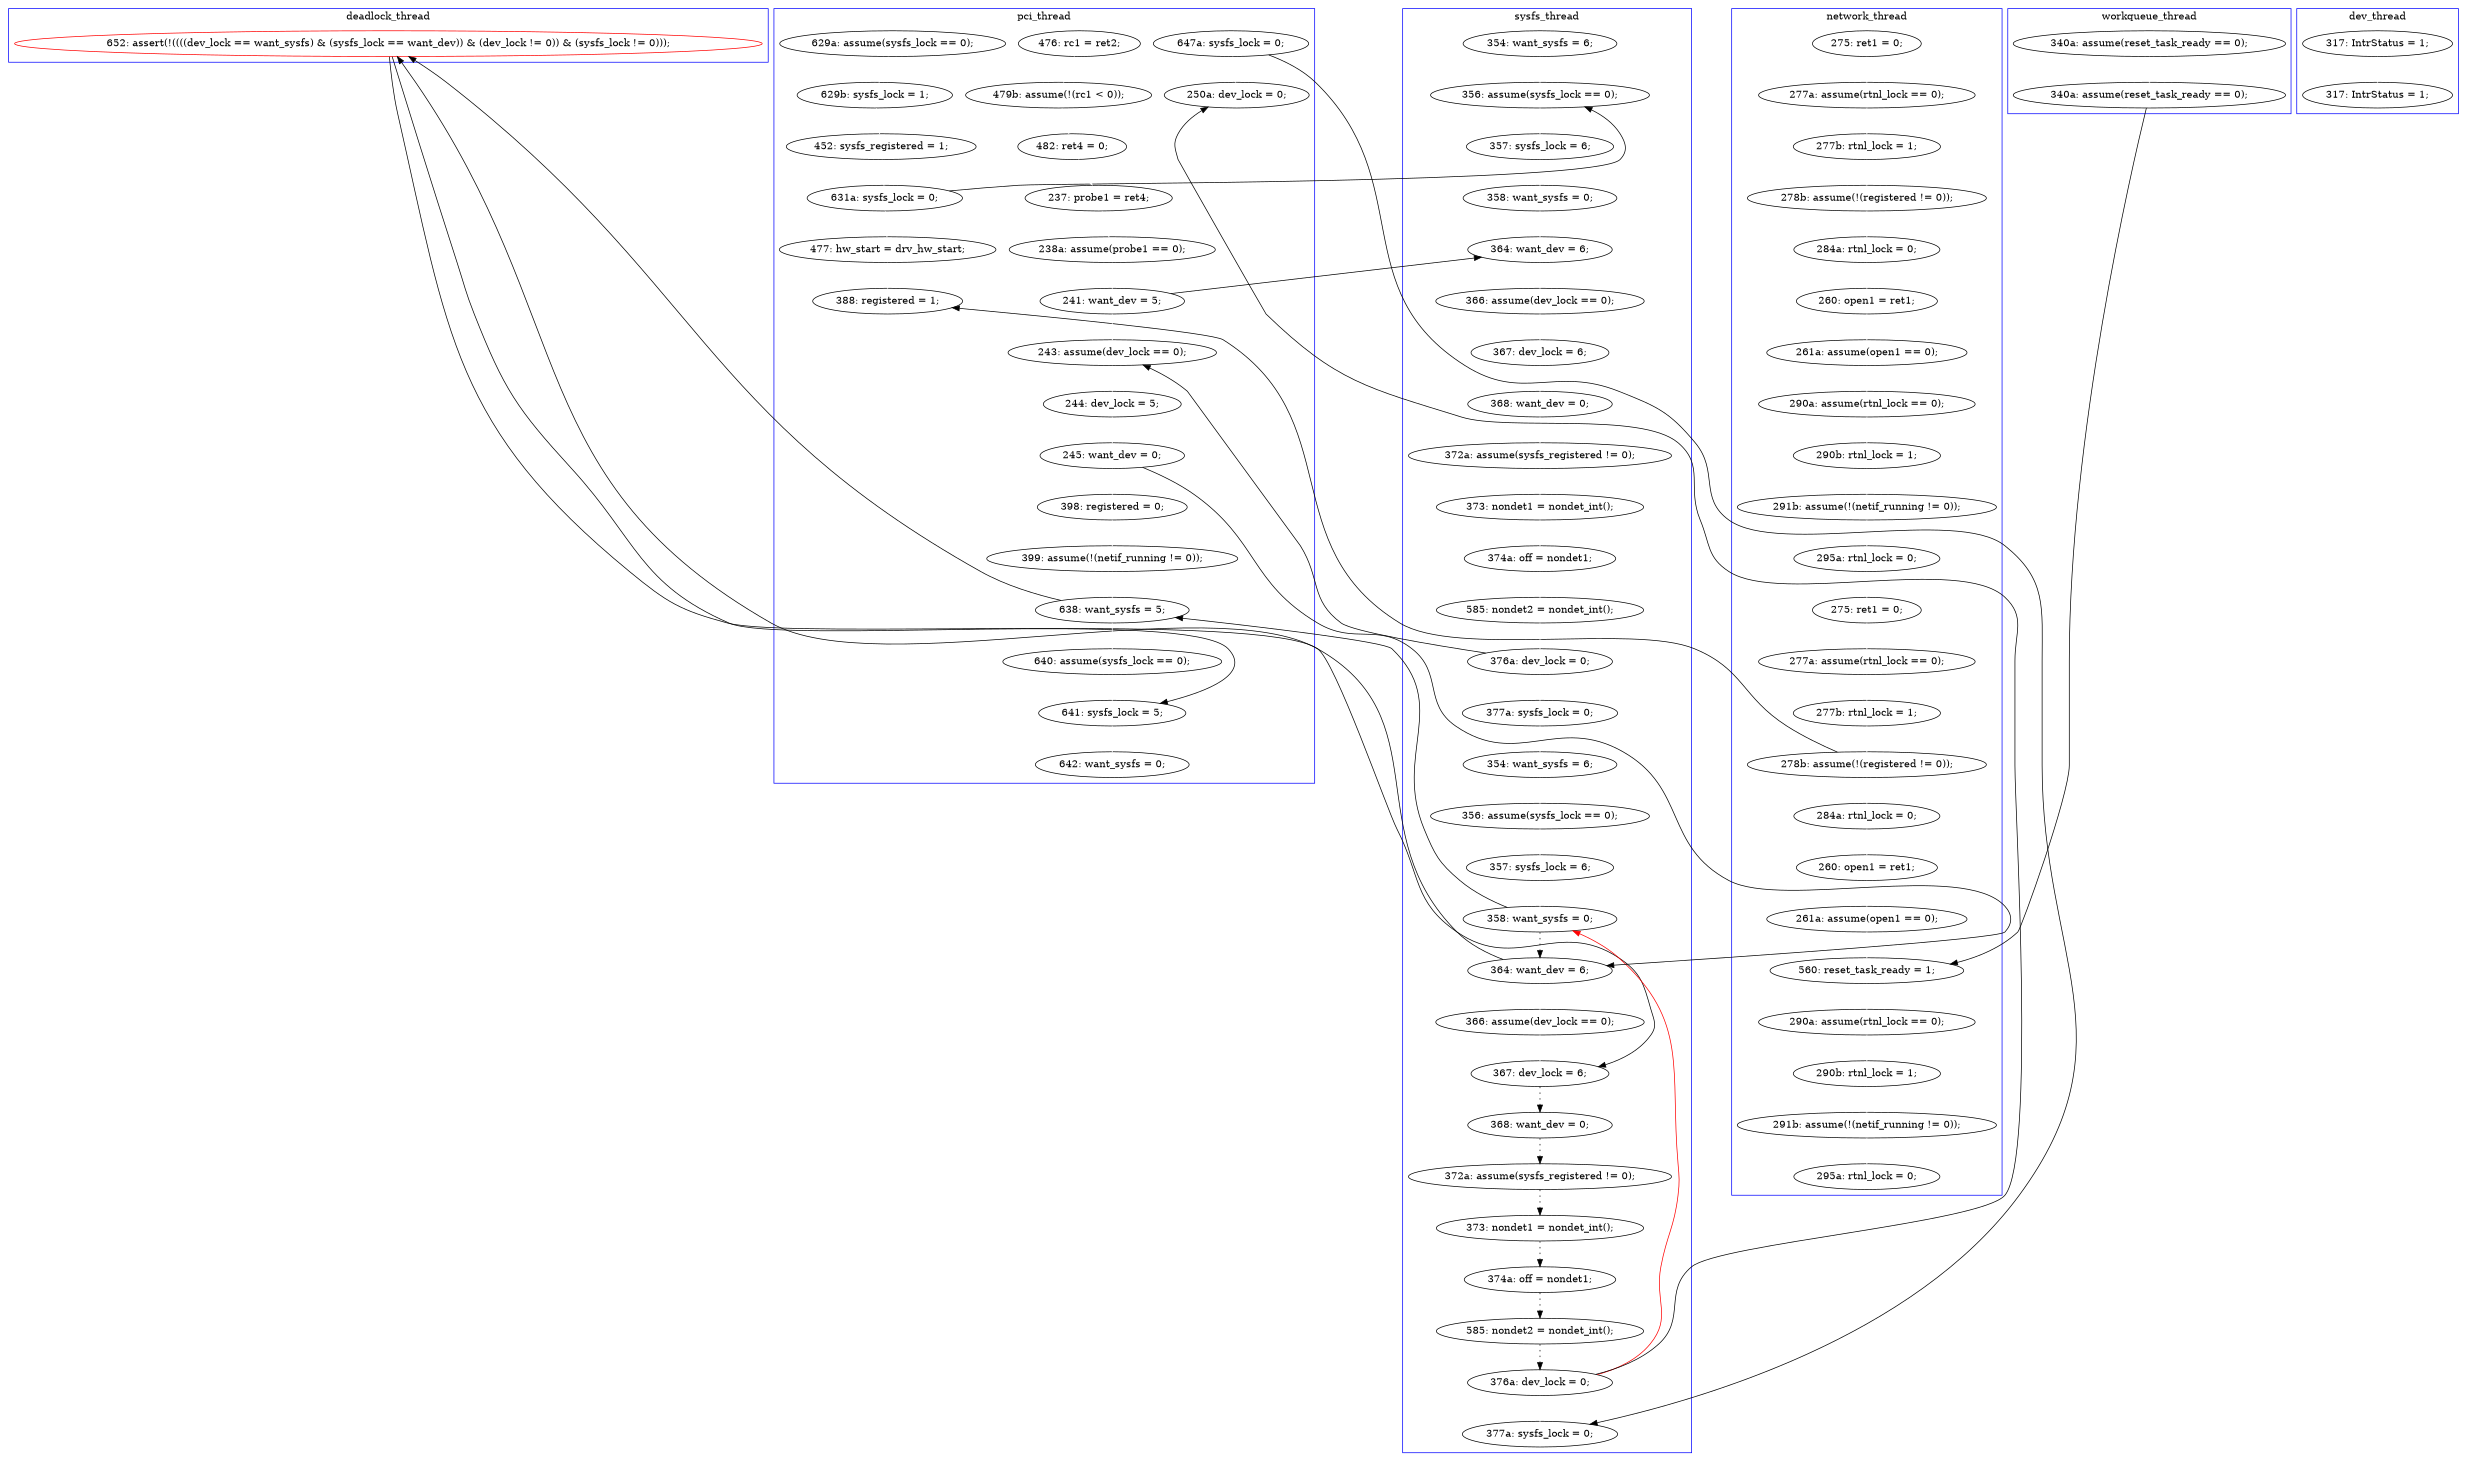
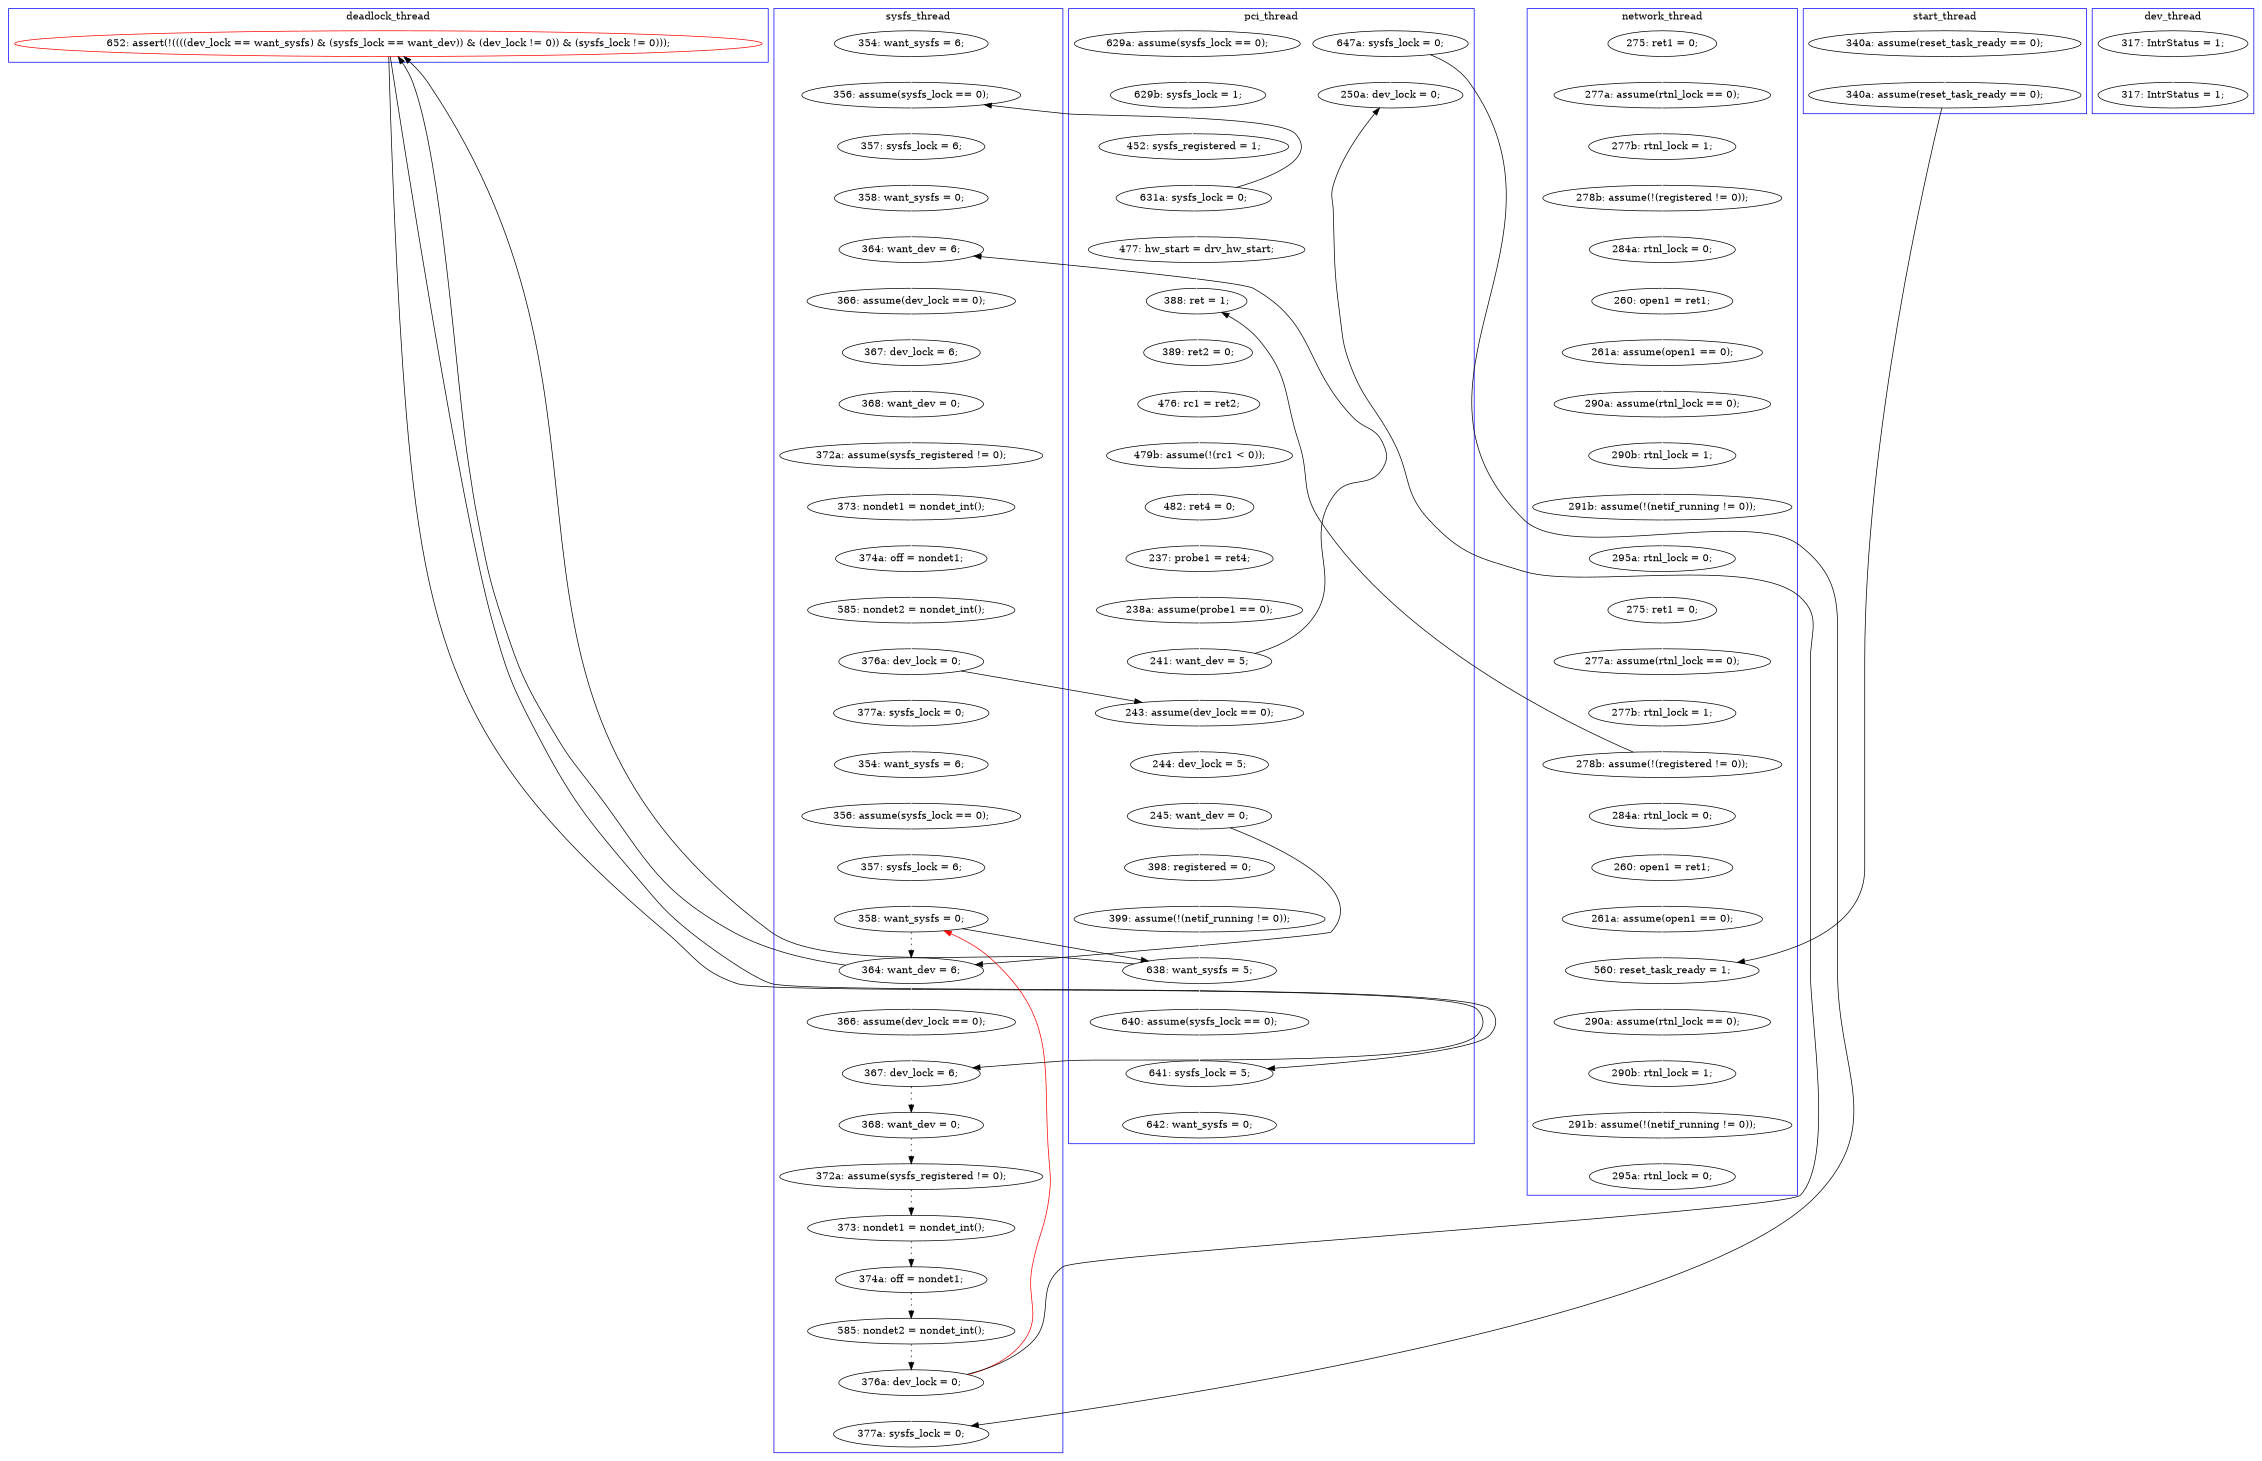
cluster "workqueue_thread": label "workqueue_thread" -> "start_thread"
node "388: registered = 1;": label "388: registered = 1;" -> "388: ret = 1;"
node "389: ret2 = 0;": added
